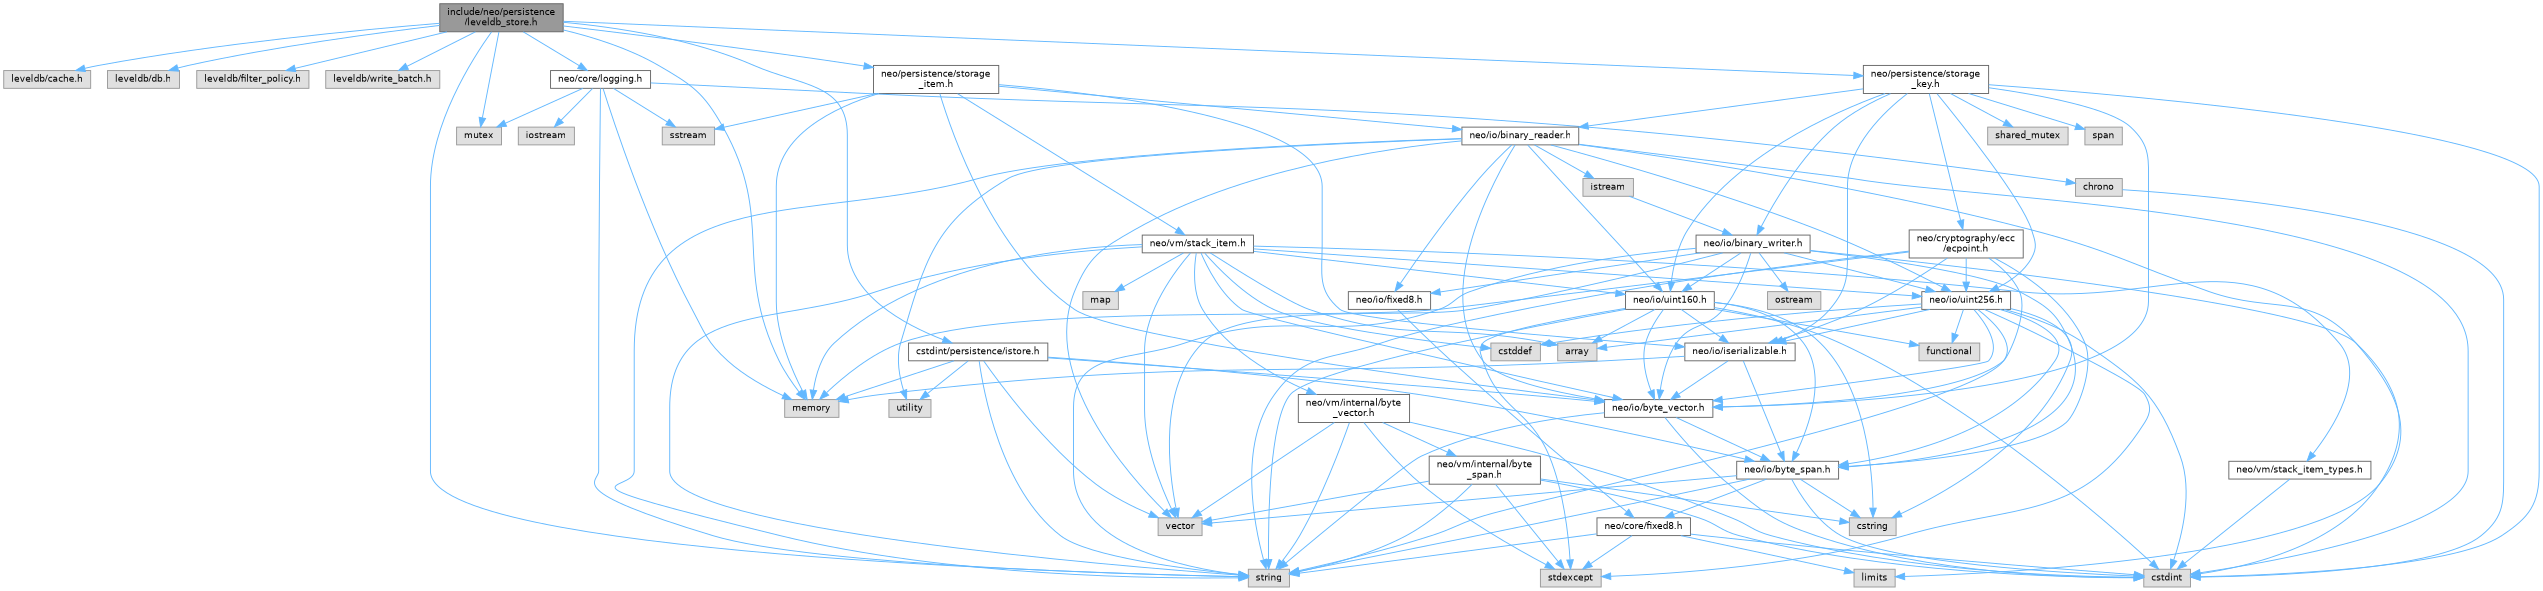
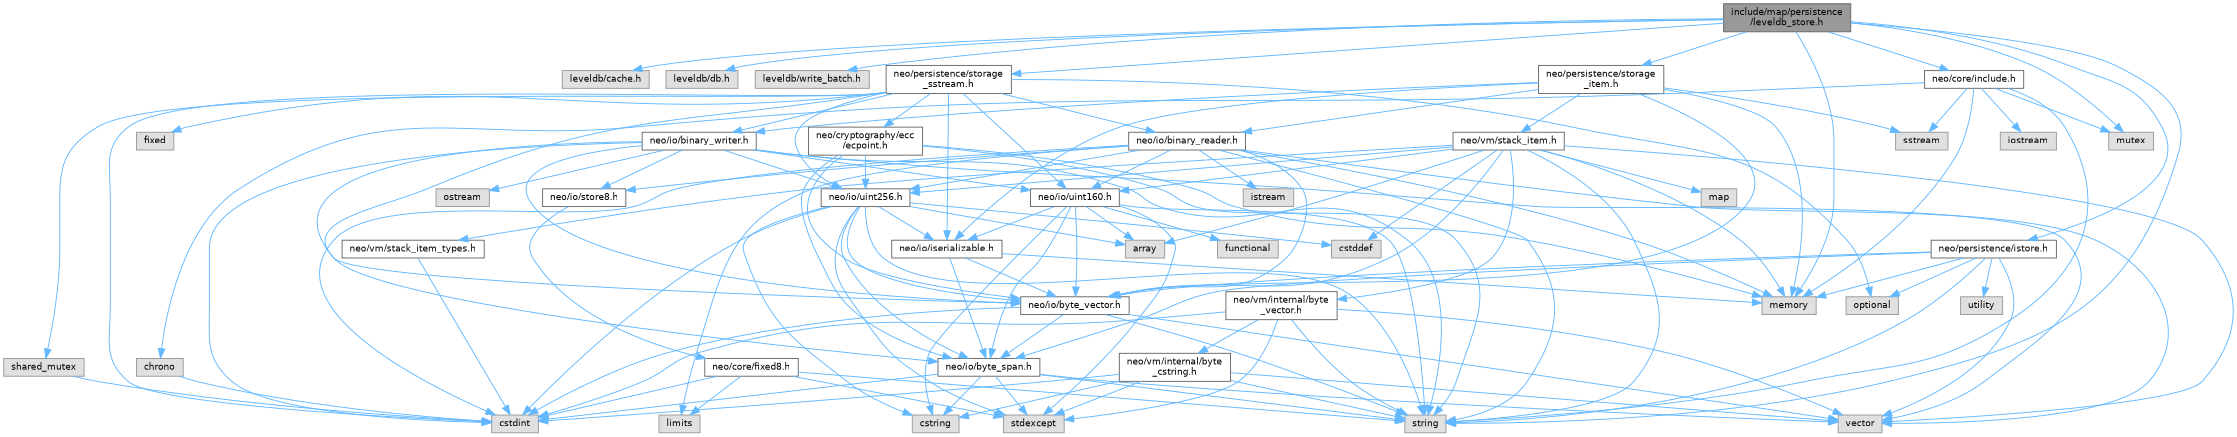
node "include/neo/persistence /leveldb_store.h": label "include/neo/persistence /leveldb_store.h" -> "include/map/persistence /leveldb_store.h"
node "leveldb/filter_policy.h": removed
node "neo/core/logging.h": label "neo/core/logging.h" -> "neo/core/include.h"
node "neo/persistence/storage _key.h": label "neo/persistence/storage _key.h" -> "neo/persistence/storage _sstream.h"
node "span": label "span" -> "fixed"
edge "neo/io/binary_reader.h" -> "utility": now "neo/io/binary_reader.h" -> "memory"
edge "istream" -> "neo/io/binary_writer.h": now "neo/persistence/storage _item.h" -> "neo/io/binary_writer.h"
edge "neo/cryptography/ecc /ecpoint.h" -> "neo/io/iserializable.h": removed
node "neo/io/fixed8.h": label "neo/io/fixed8.h" -> "neo/io/store8.h"
node "optional": added
edge "neo/io/uint256.h" -> "functional": removed
node "cstdint/persistence/istore.h": label "cstdint/persistence/istore.h" -> "neo/persistence/istore.h"
edge "neo/io/byte_vector.h" -> "vector": added
edge "neo/io/uint160.h" -> "cstdint": now "shared_mutex" -> "cstdint"
node "neo/vm/internal/byte _span.h": label "neo/vm/internal/byte _span.h" -> "neo/vm/internal/byte _cstring.h"
edge "neo/io/byte_span.h" -> "neo/core/fixed8.h": now "neo/io/byte_span.h" -> "stdexcept"
